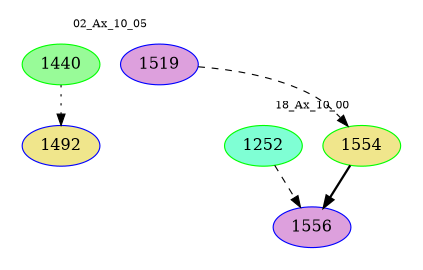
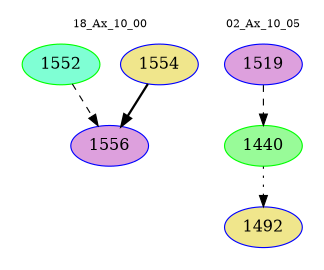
edge "1519" -> "1554": now "1519" -> "1440"
node "1252": label "1252" -> "1552"
node "1554": color green -> blue
